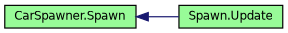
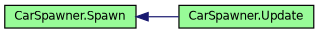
node "Spawn.Update": label "Spawn.Update" -> "CarSpawner.Update"
